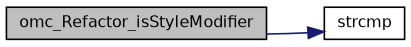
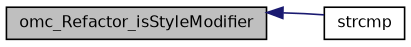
edge "omc_Refactor_isStyleModifier" -> "strcmp": reversed
